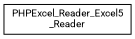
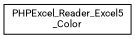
node "PHPExcel_Reader_Excel5 _Reader": label "PHPExcel_Reader_Excel5 _Reader" -> "PHPExcel_Reader_Excel5 _Color"
